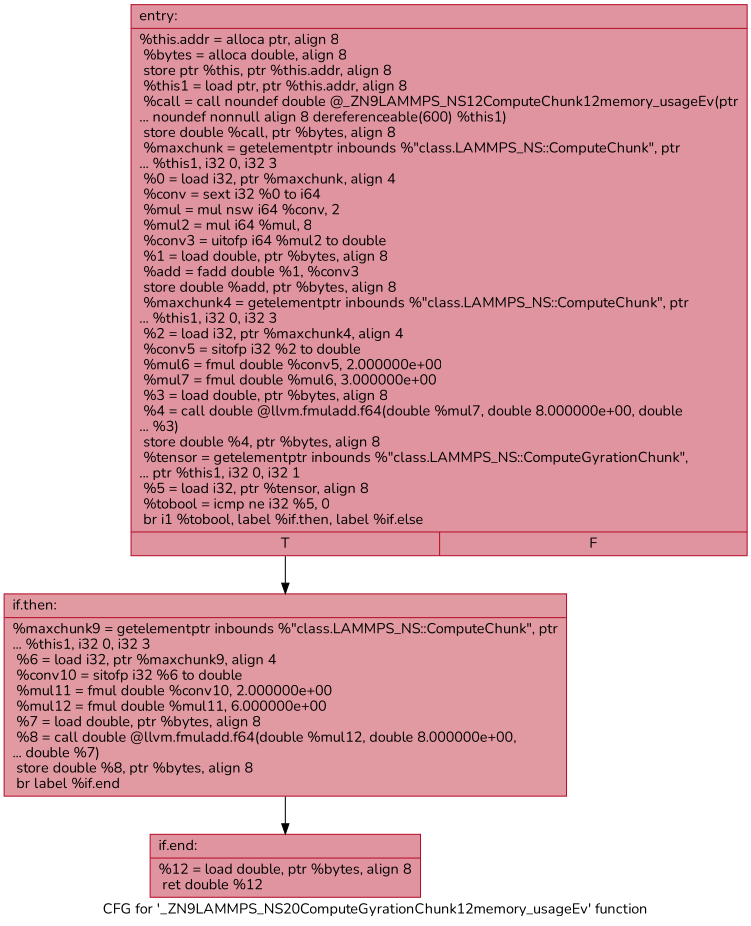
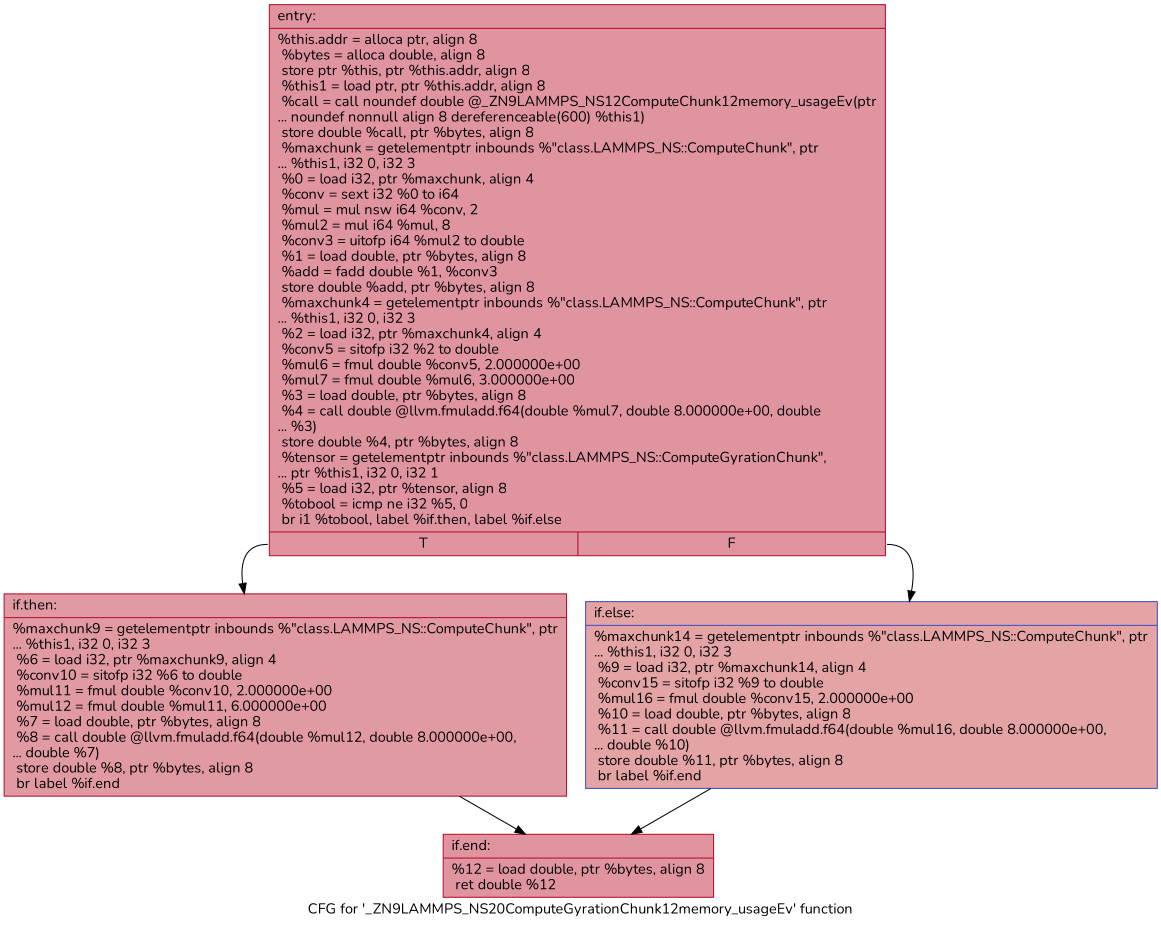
node "if.else:": added
